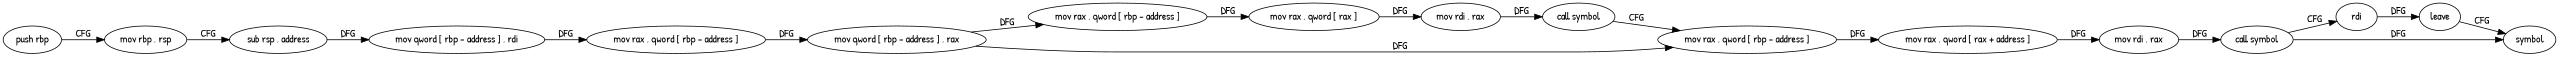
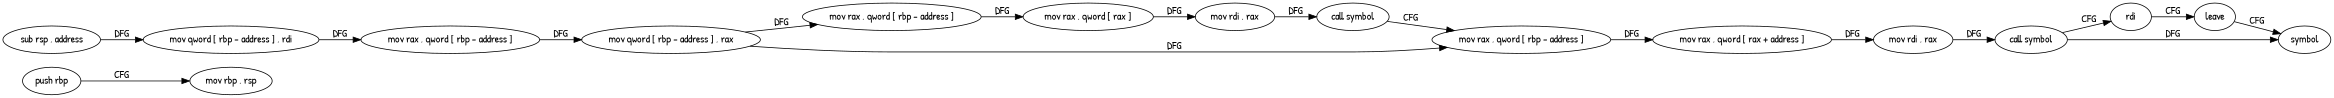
edge "rdi" -> "leave": label "DFG" -> "CFG"
edge "mov rbp , rsp" -> "sub rsp , address": removed, label "CFG"
